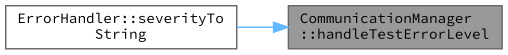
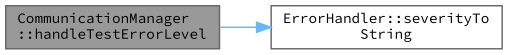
edge "ErrorHandler::severityTo String" -> "CommunicationManager ::handleTestErrorLevel": reversed
